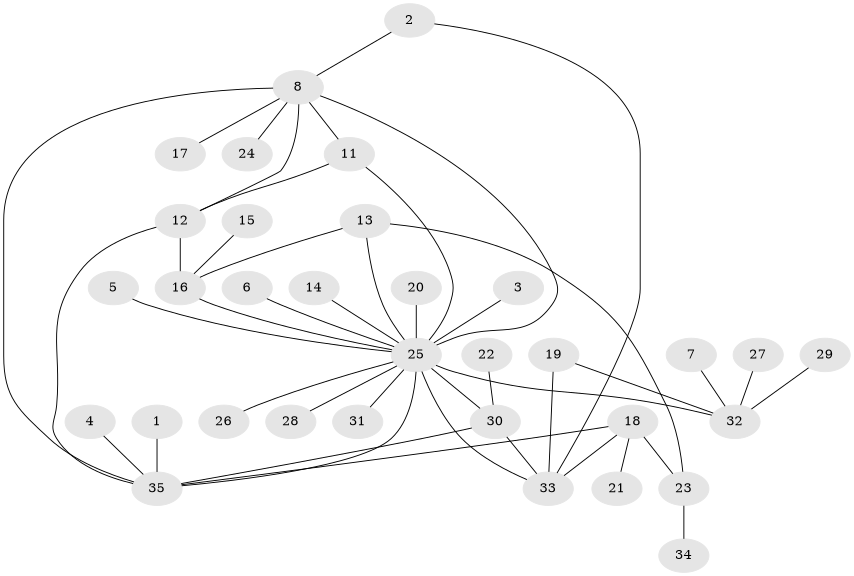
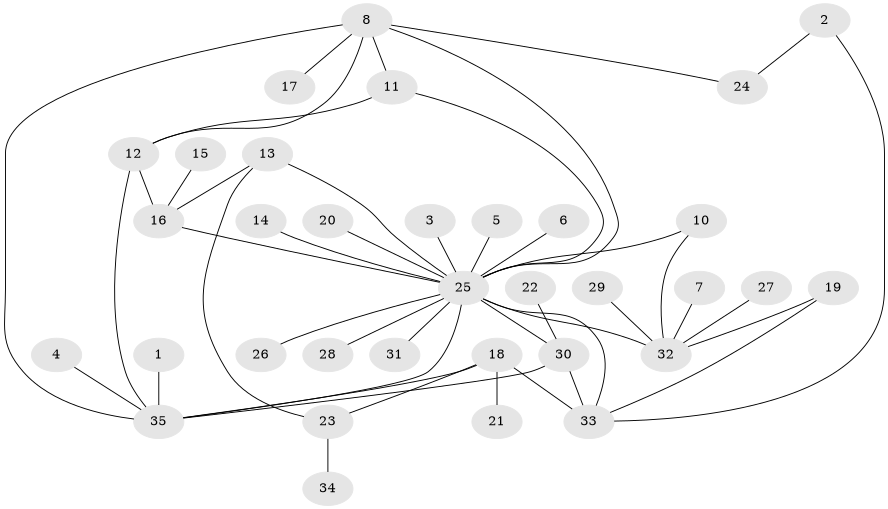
edge "2" -- "8": now "2" -- "24"
node "10": added
